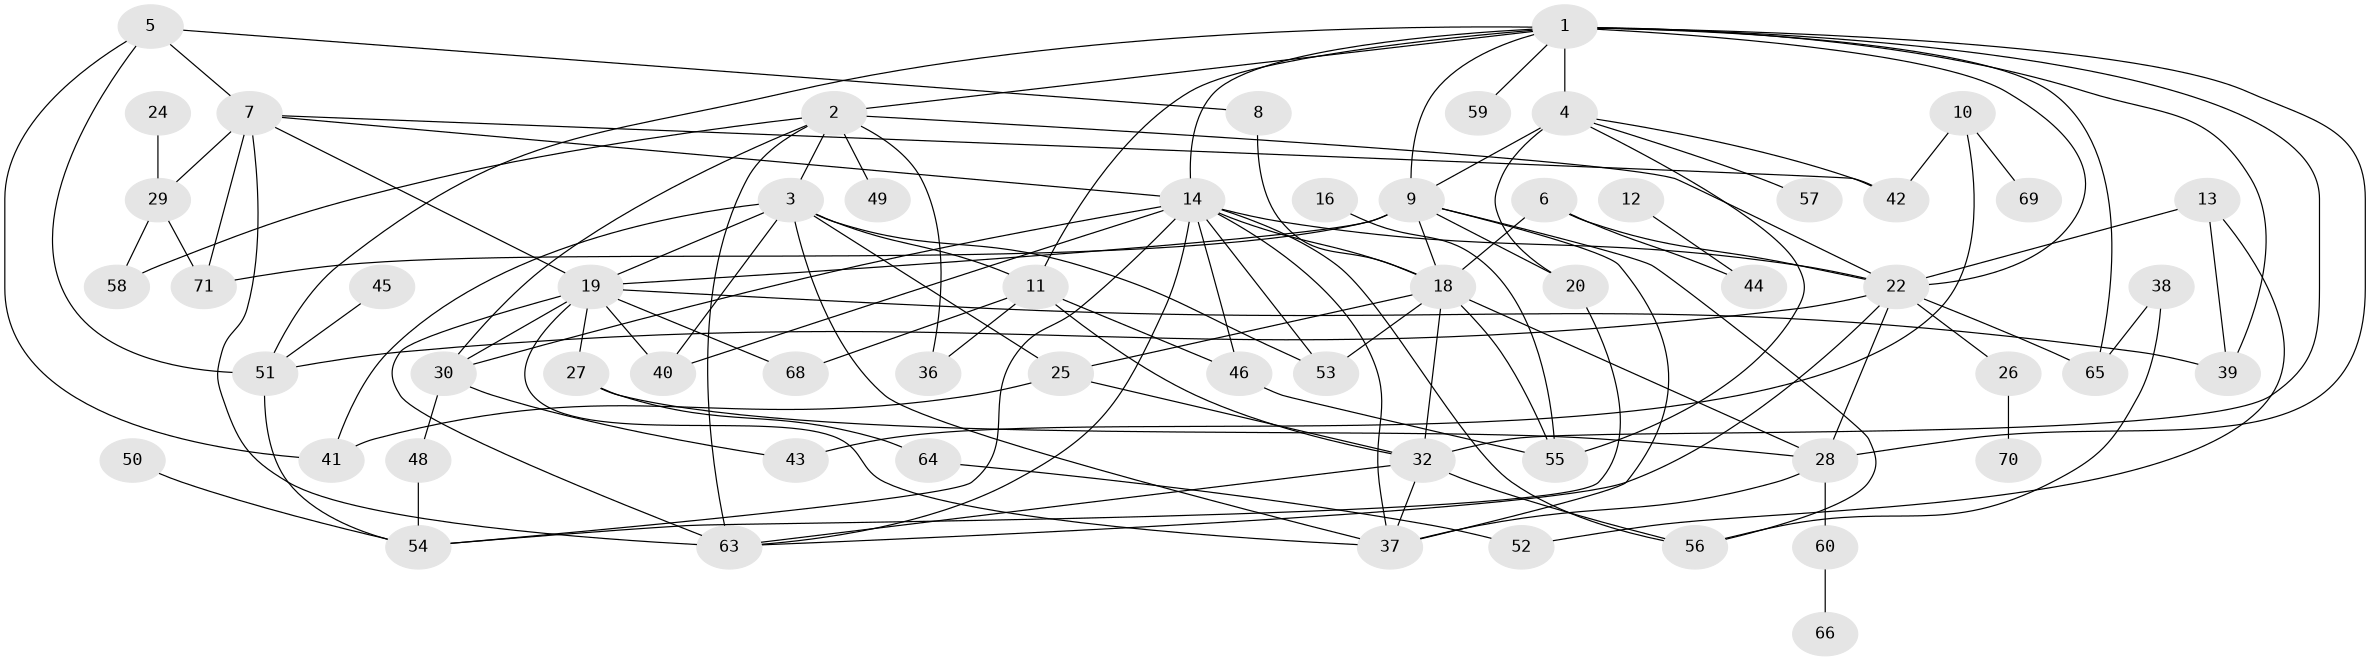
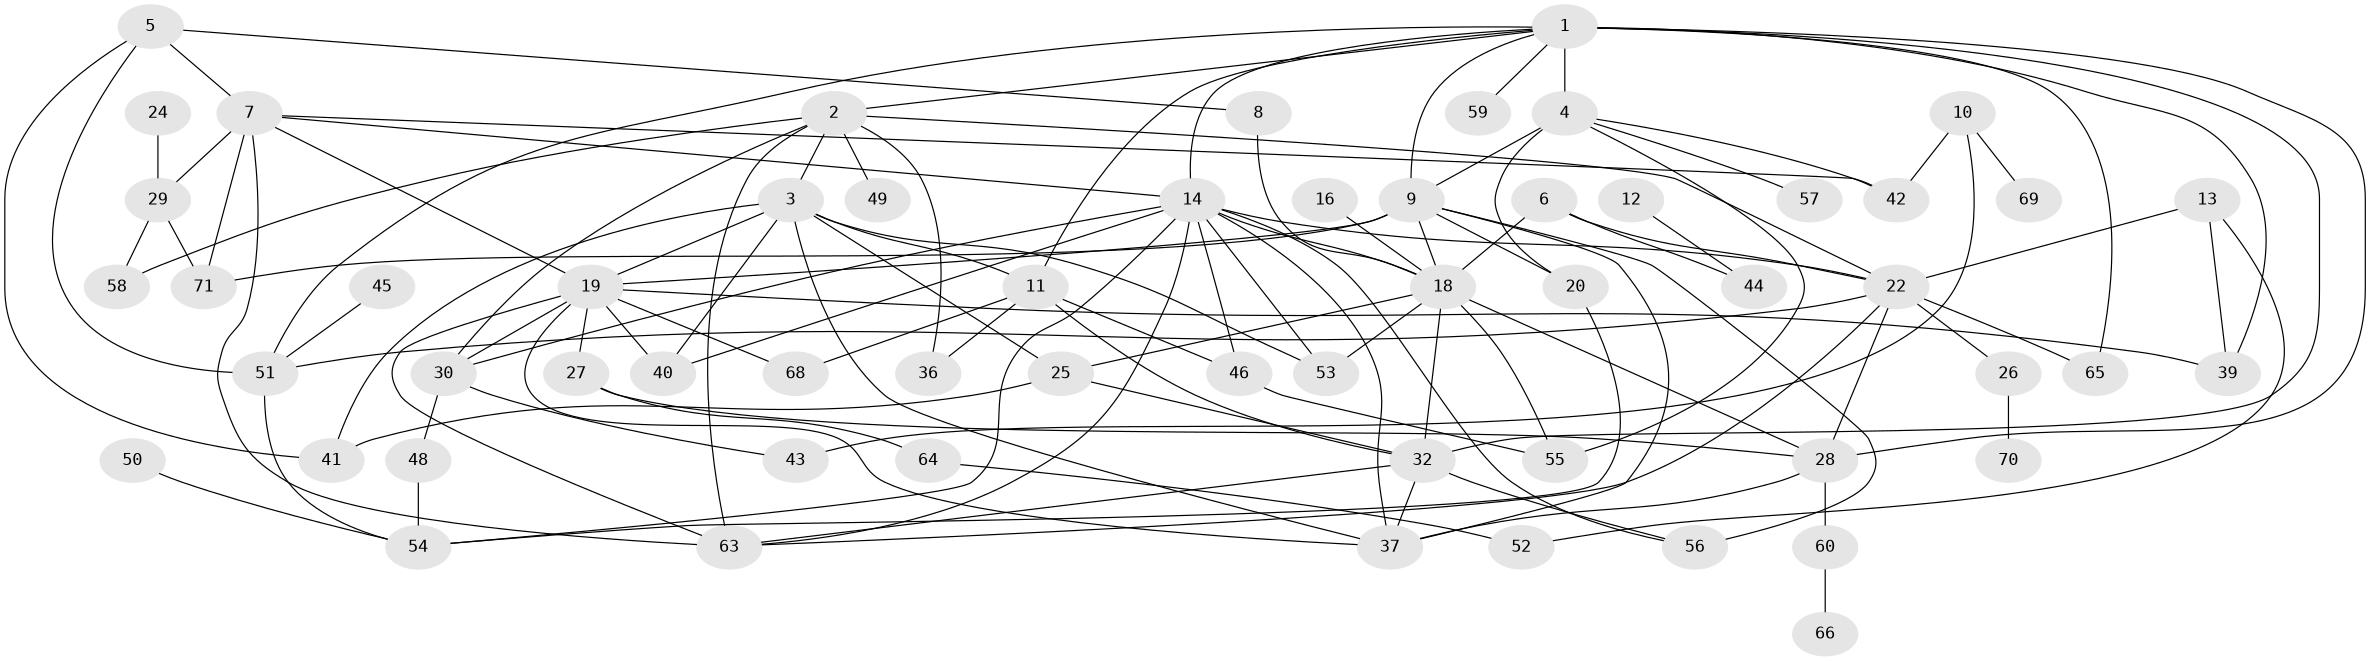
edge "1" -- "22": removed
edge "16" -- "55": now "16" -- "18"
node "38": removed
